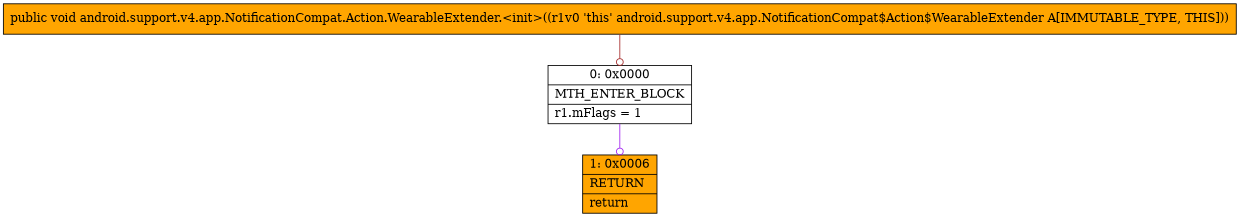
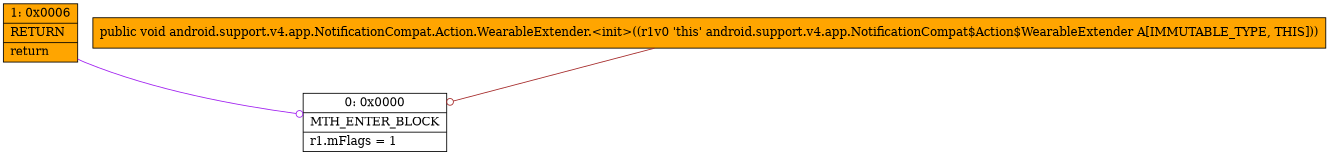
edge "0: 0x0000" -> "1: 0x0006": reversed
